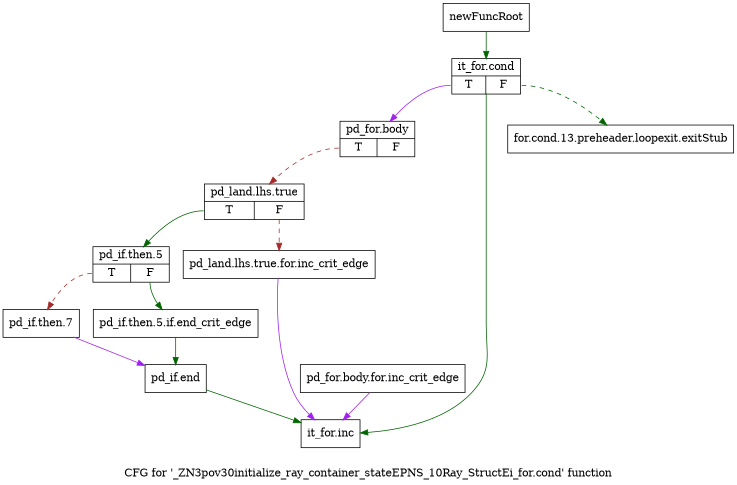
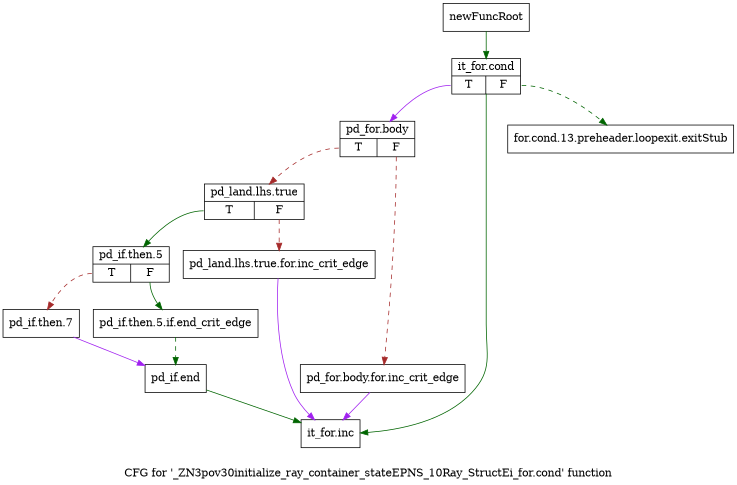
edge "pd_for.body" -> "pd_for.body.for.inc_crit_edge": added
edge "pd_if.then.5.if.end_crit_edge" -> "pd_if.end": style solid -> dashed
